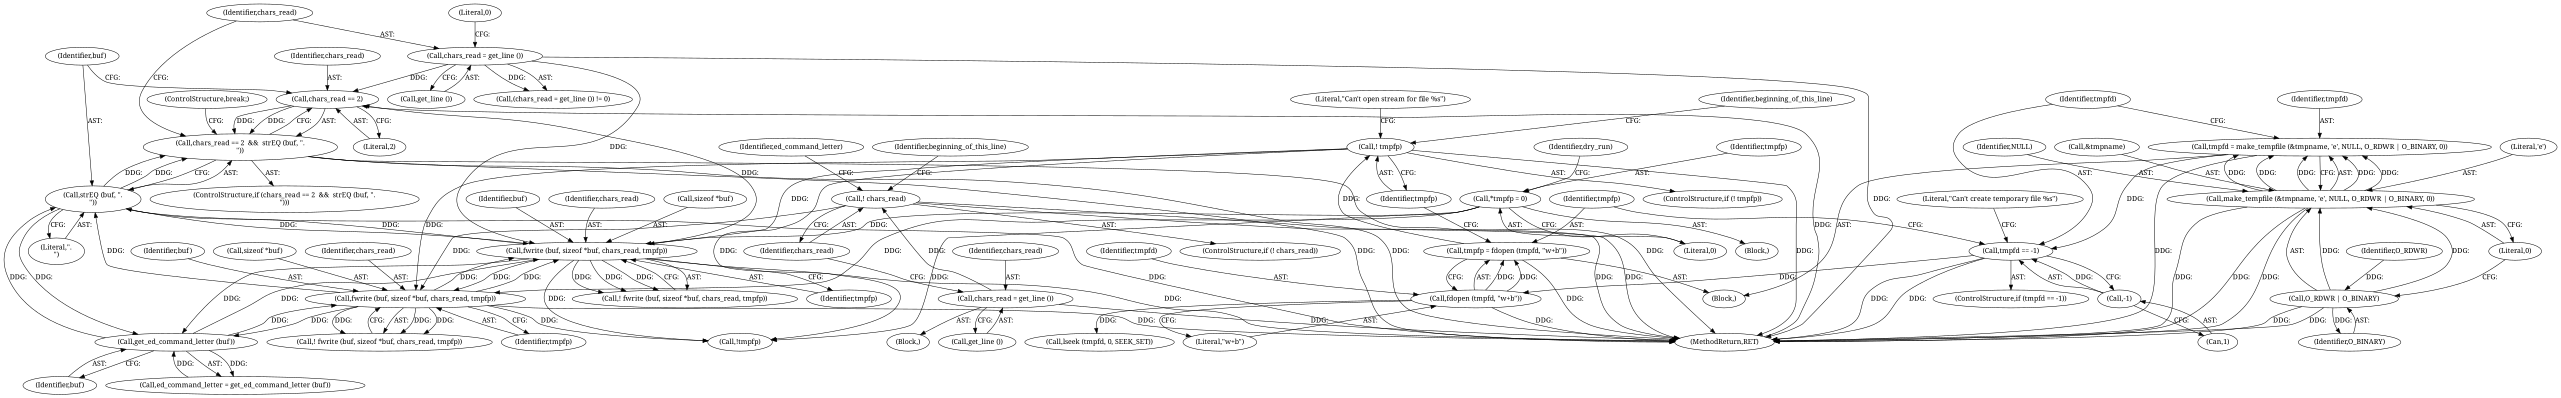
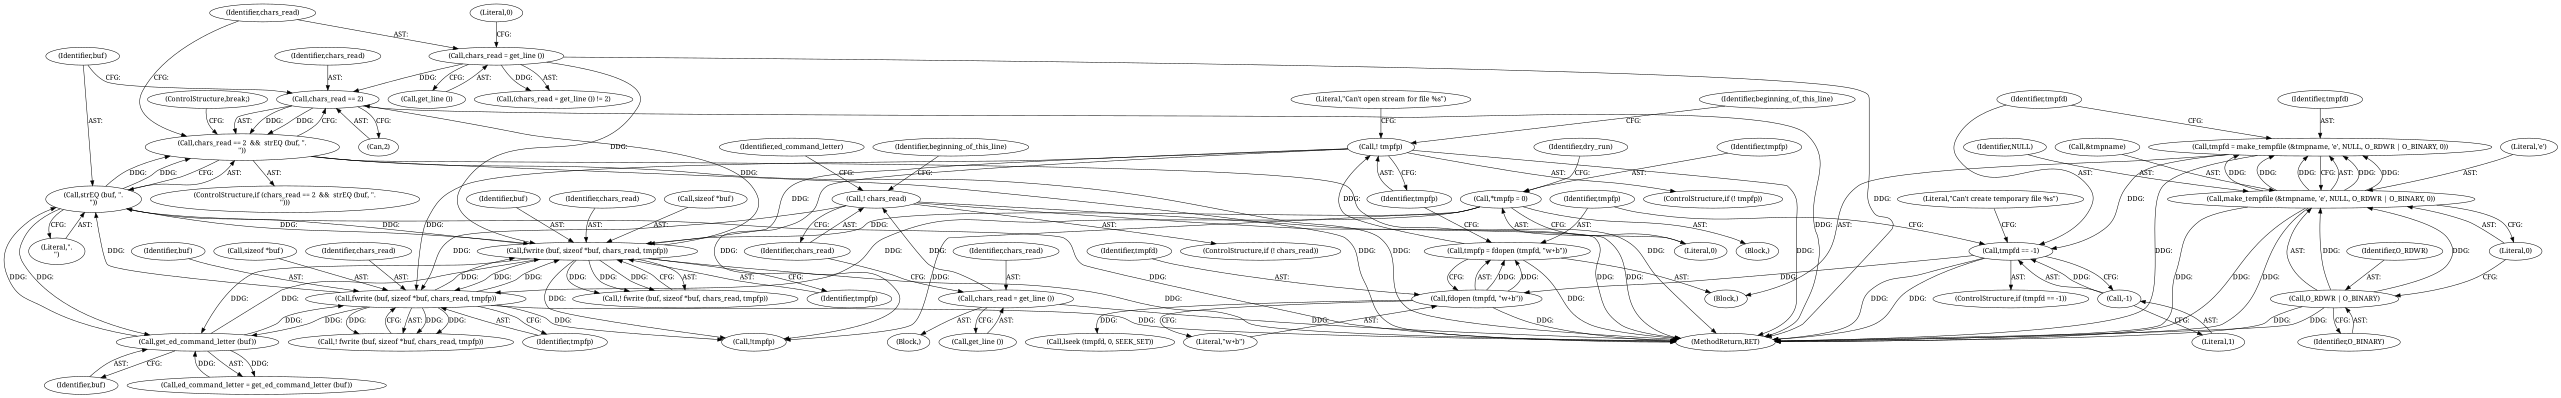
node "(Call,(chars_read = get_line ()) != 0)": label "(Call,(chars_read = get_line ()) != 0)" -> "(Call,(chars_read = get_line ()) != 2)"
edge "(MethodReturn,RET)" -> "(Call,chars_read == 2)": reversed
node "(Literal,2)": label "(Literal,2)" -> "(Can,2)"
edge "(Identifier,O_RDWR)" -> "(Call,O_RDWR | O_BINARY)": label "DDG: " -> "AST: "
edge "(Call,O_RDWR | O_BINARY)" -> "(Identifier,O_BINARY)": label "DDG: " -> "CFG: "
node "(Can,1)": label "(Can,1)" -> "(Literal,1)"
